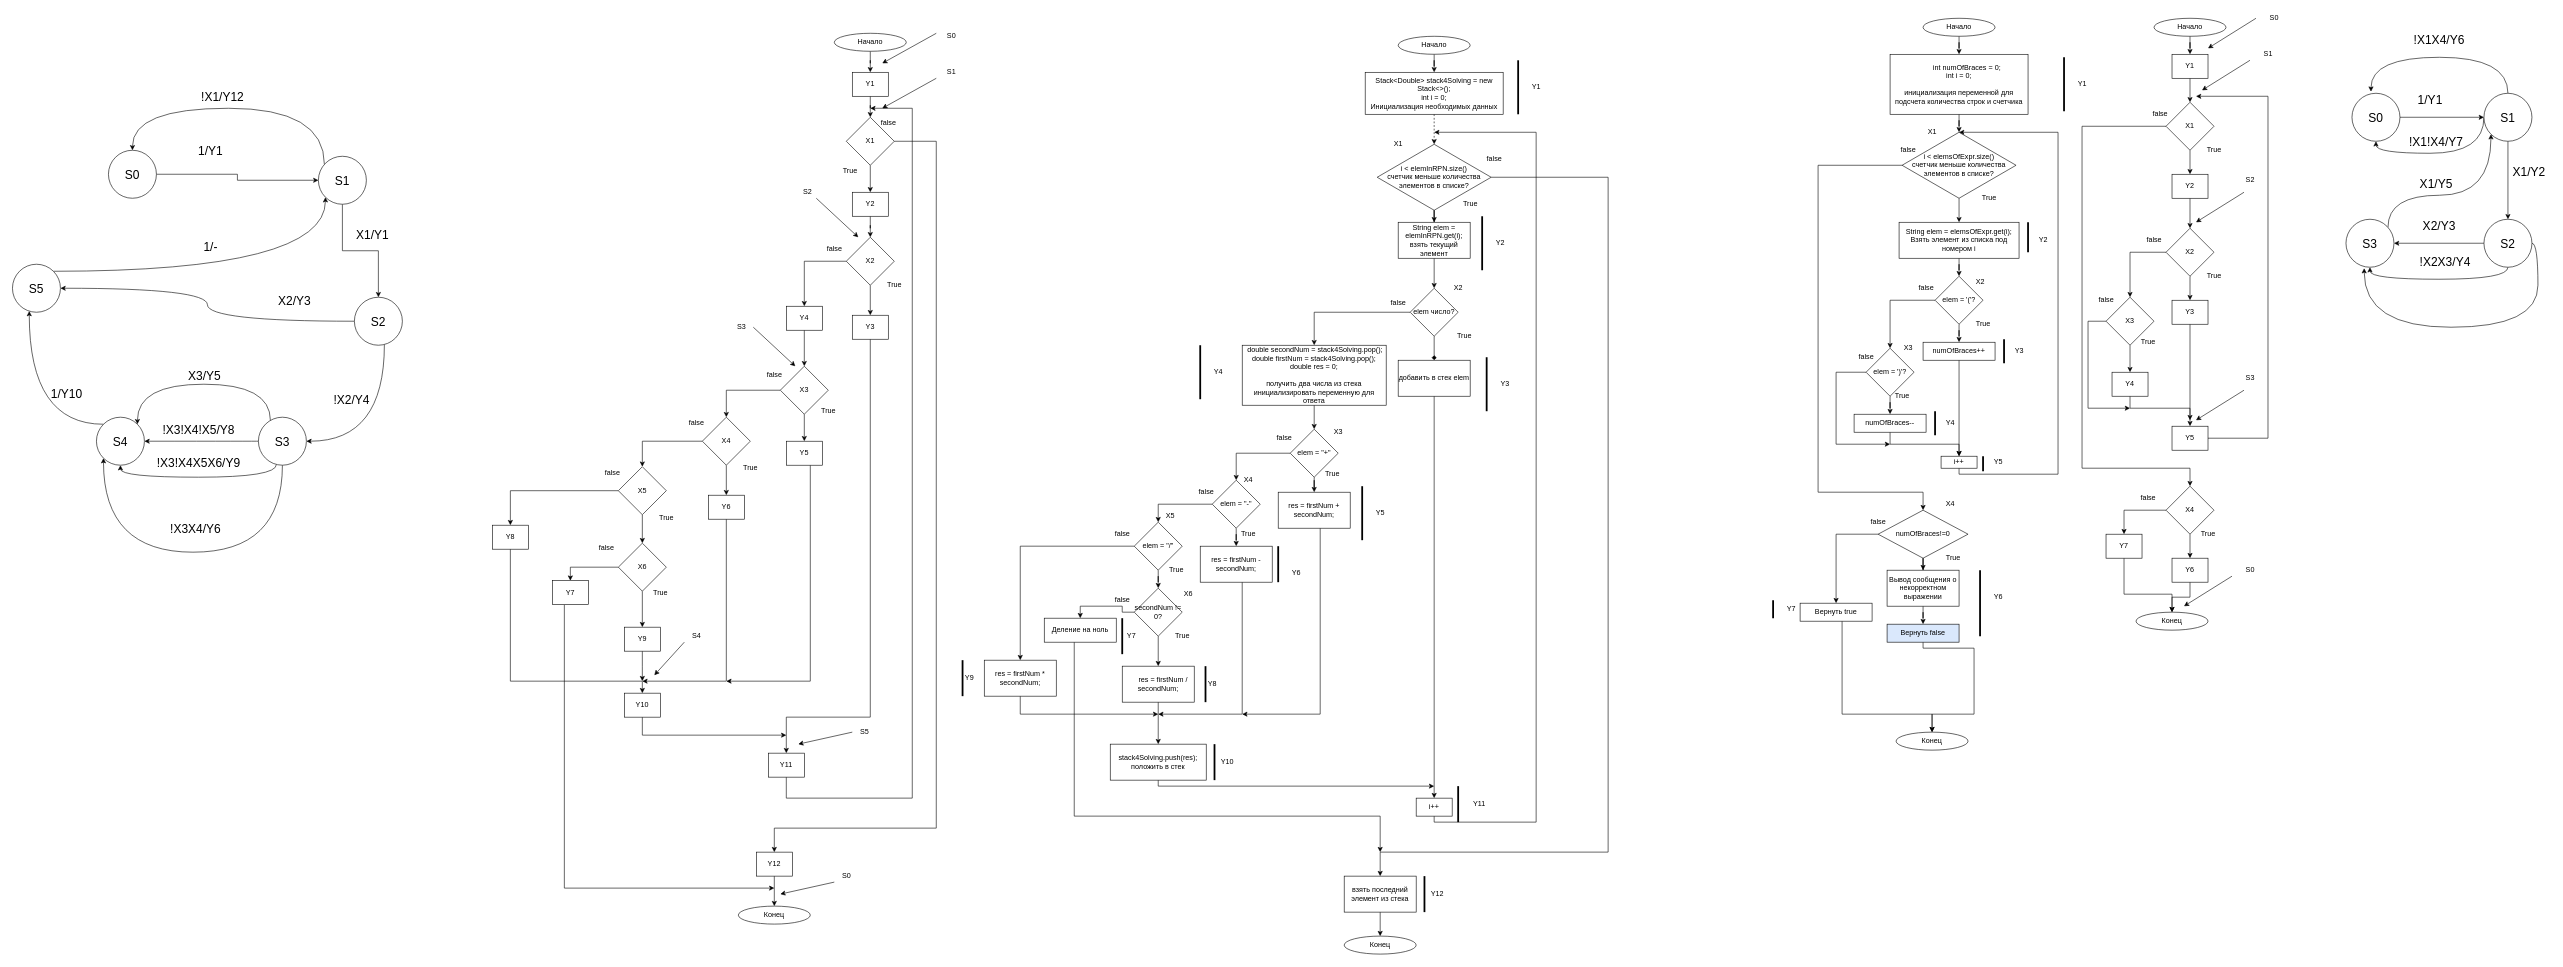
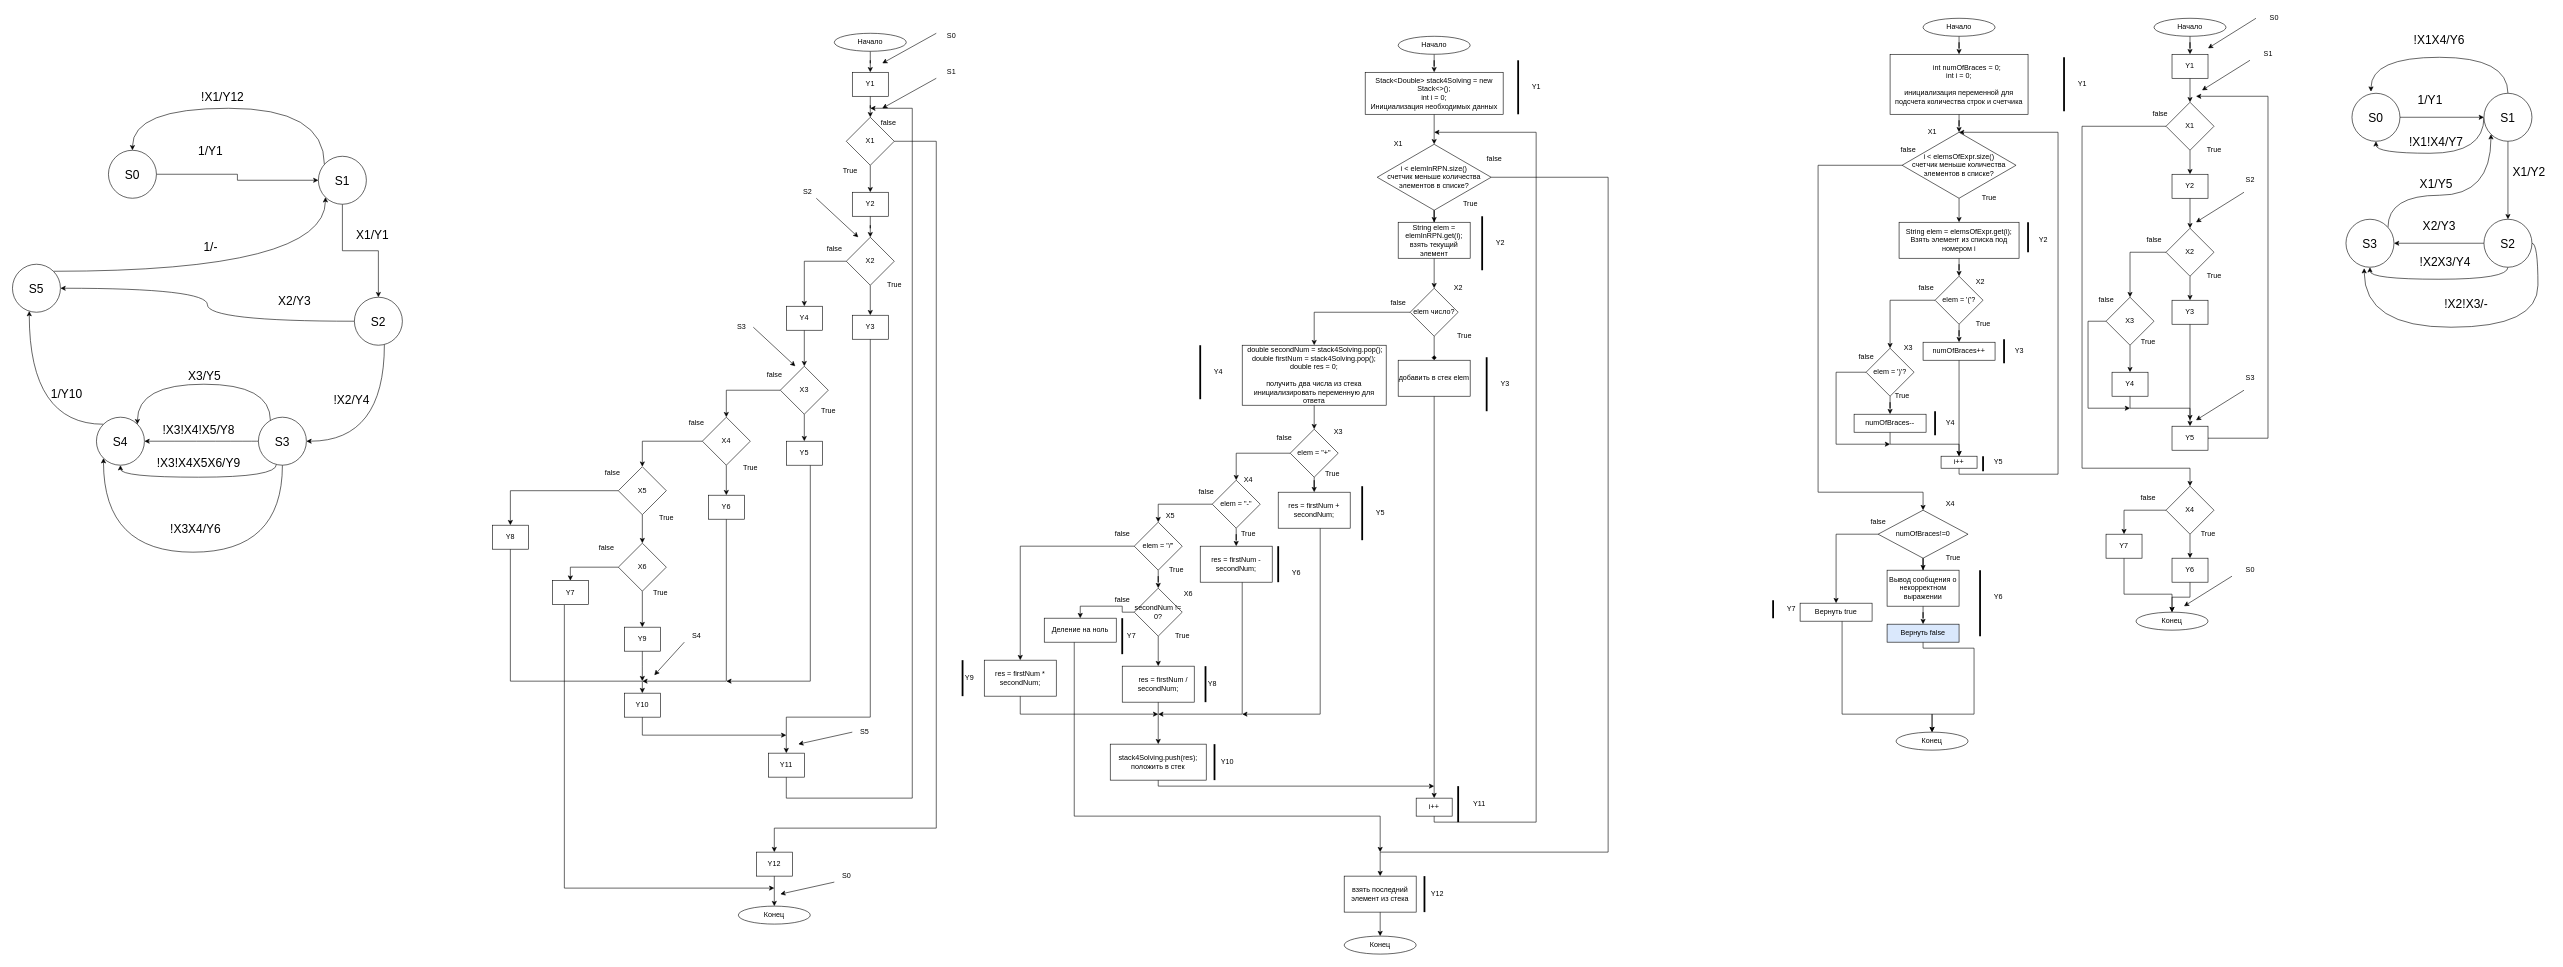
edge "Stack<Double> stack4Solving = new Stack<>(); int i = 0; Инициализация необходимых данных" -> "i < elemInRPN.size() счетчик меньше количества элементов в списке?": style dashed -> solid
node "!X2!X3/-": added
